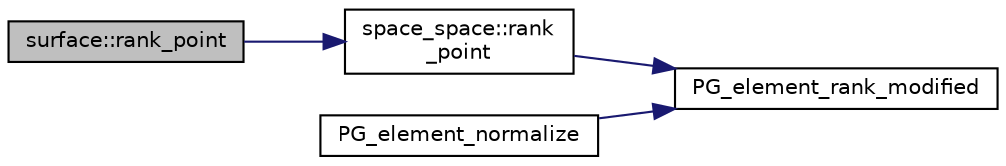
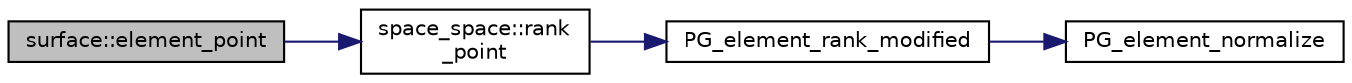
node "surface::rank_point": label "surface::rank_point" -> "surface::element_point"
edge "PG_element_normalize" -> "PG_element_rank_modified": reversed
